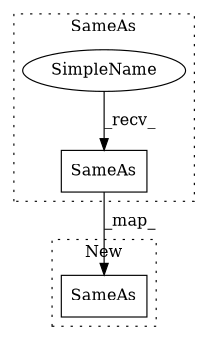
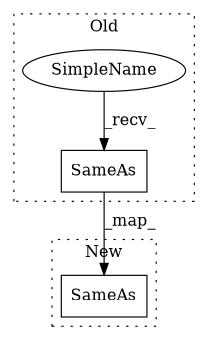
cluster "SameAs": label "SameAs" -> "Old"
